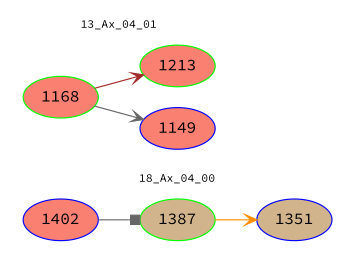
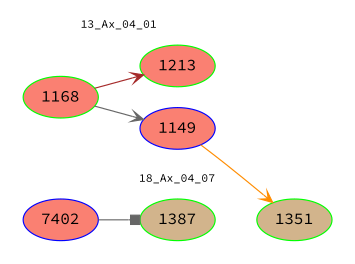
cluster "18_Ax_04_00": label "18_Ax_04_00" -> "18_Ax_04_07"
node "1402": label "1402" -> "7402"
edge "1387" -> "1351": now "1149" -> "1351"
node "1351": color blue -> green
